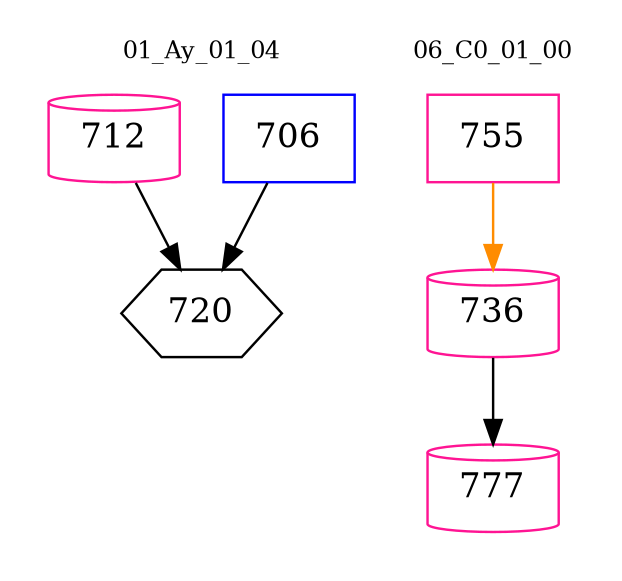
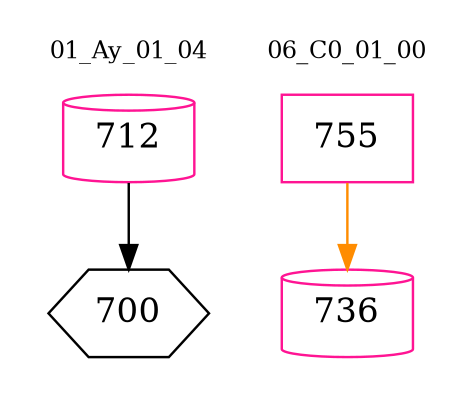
node "706": removed
node "720": label "720" -> "700"
node "777": removed
